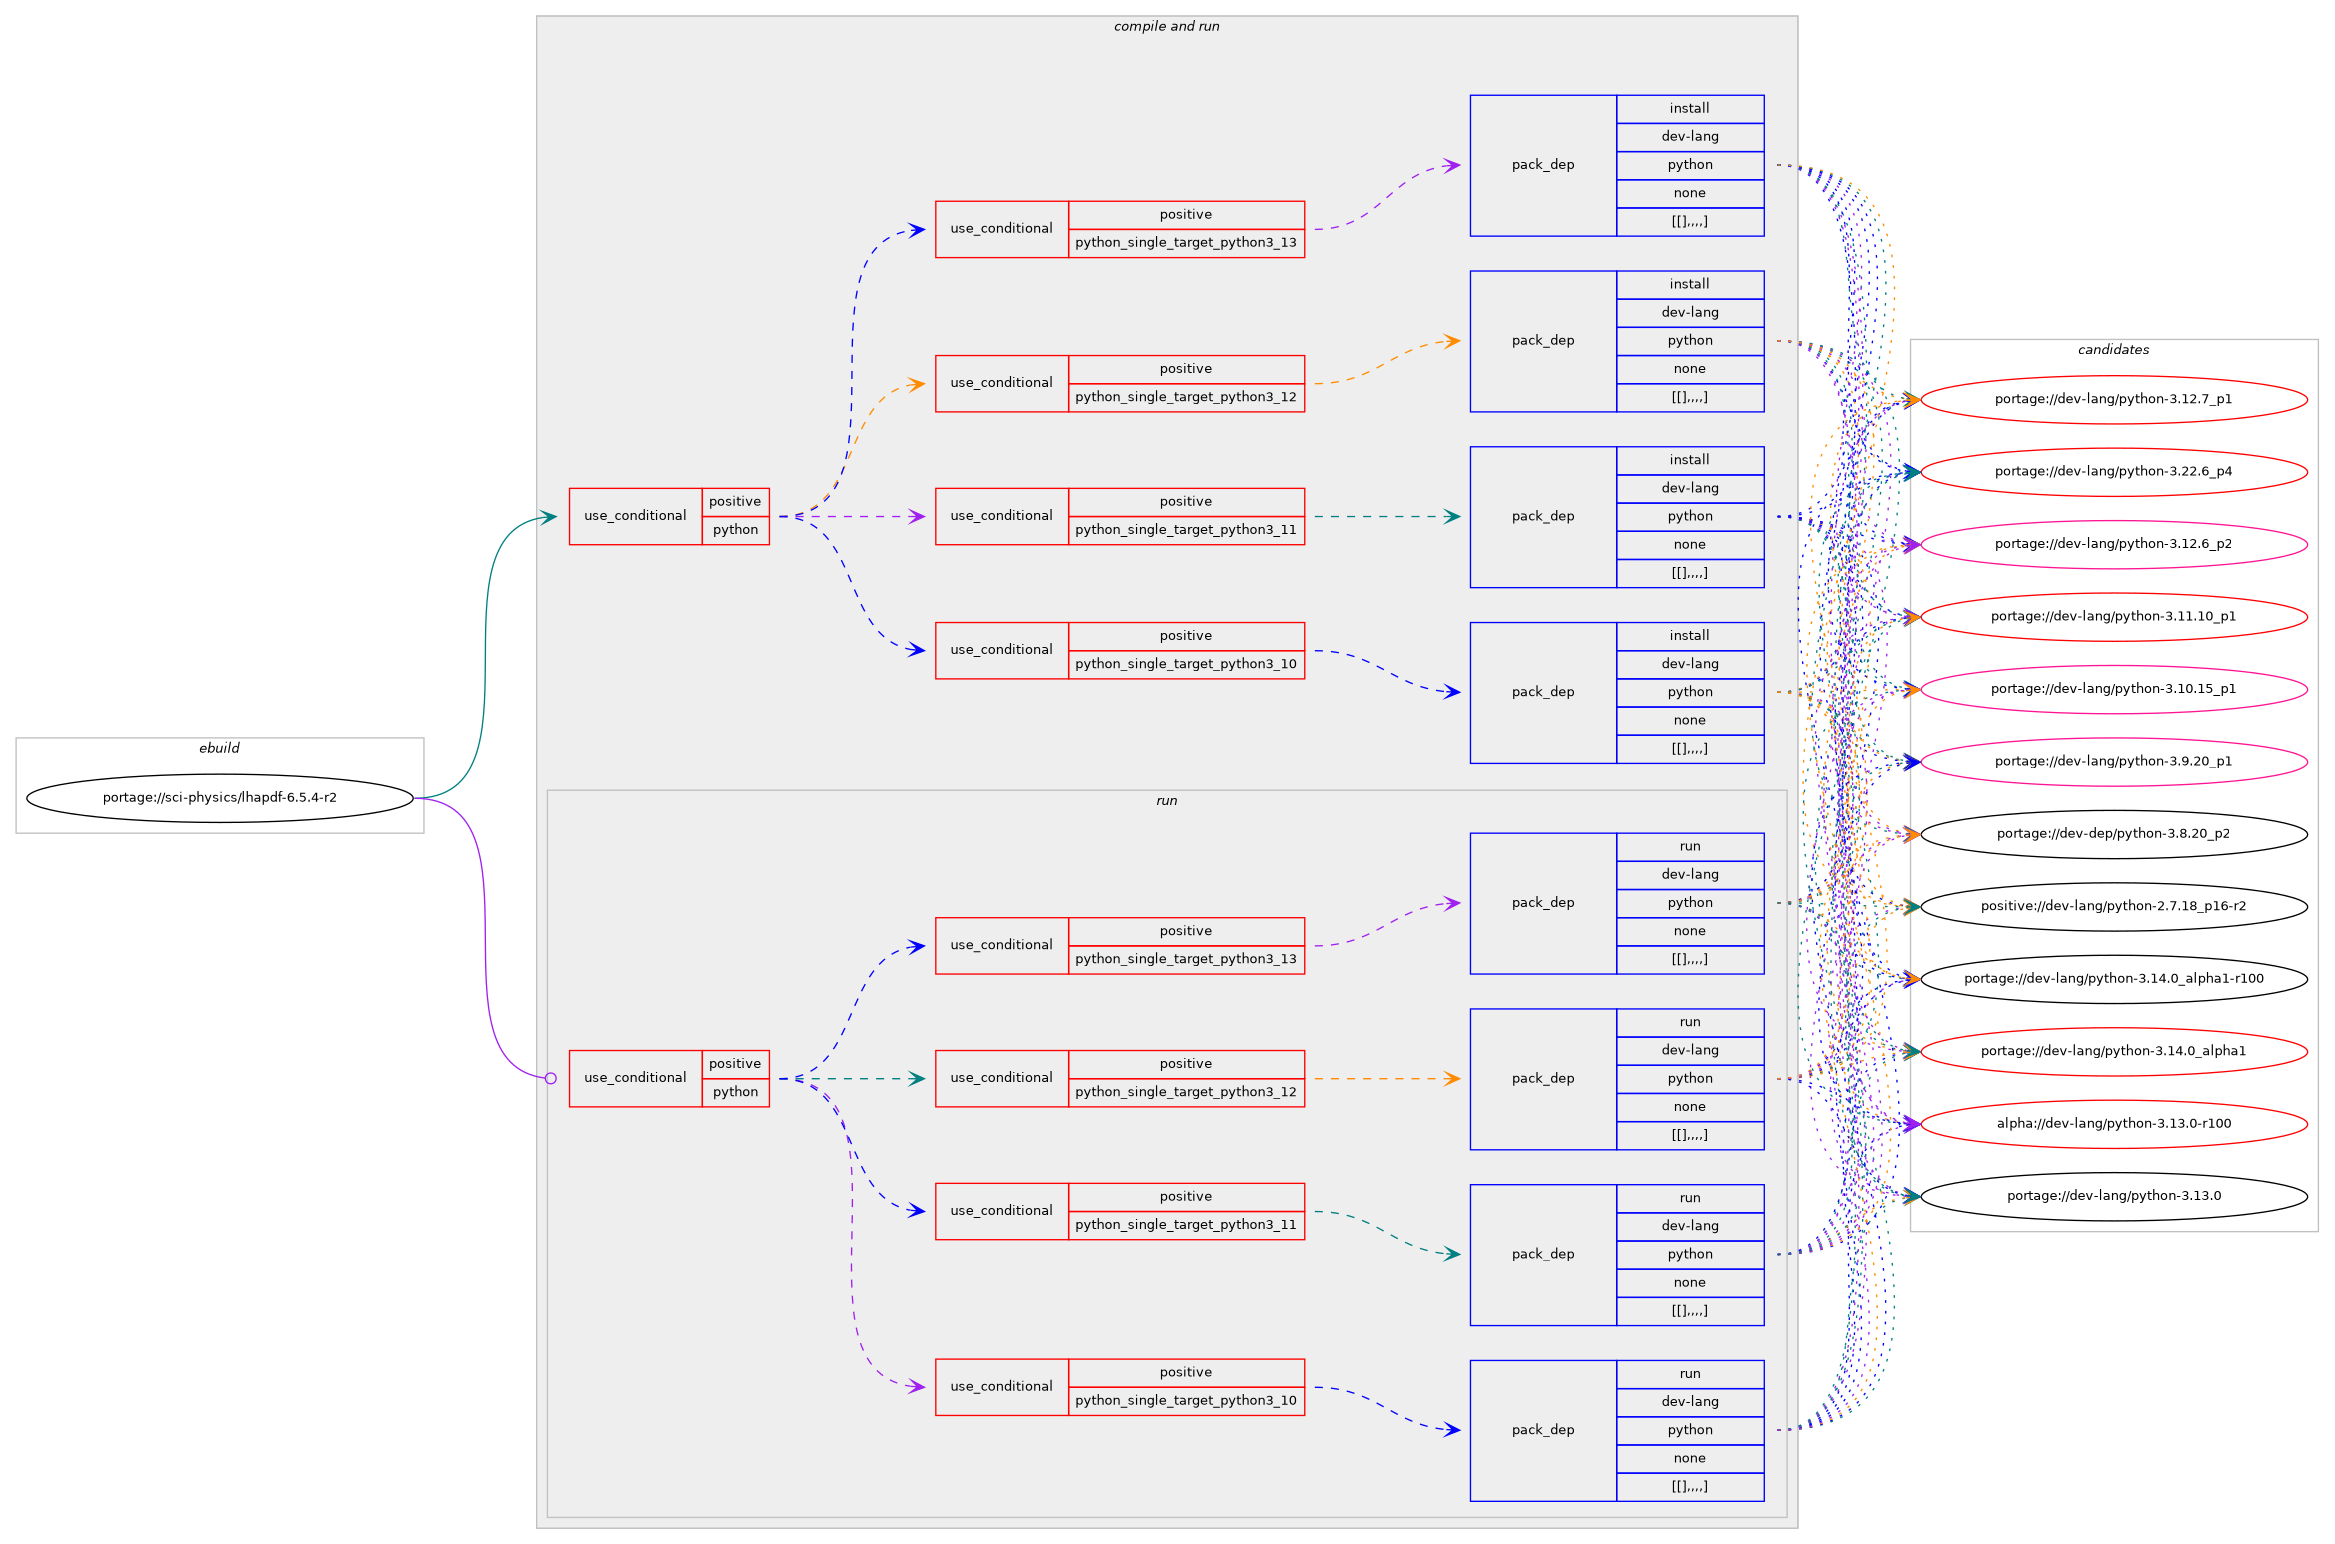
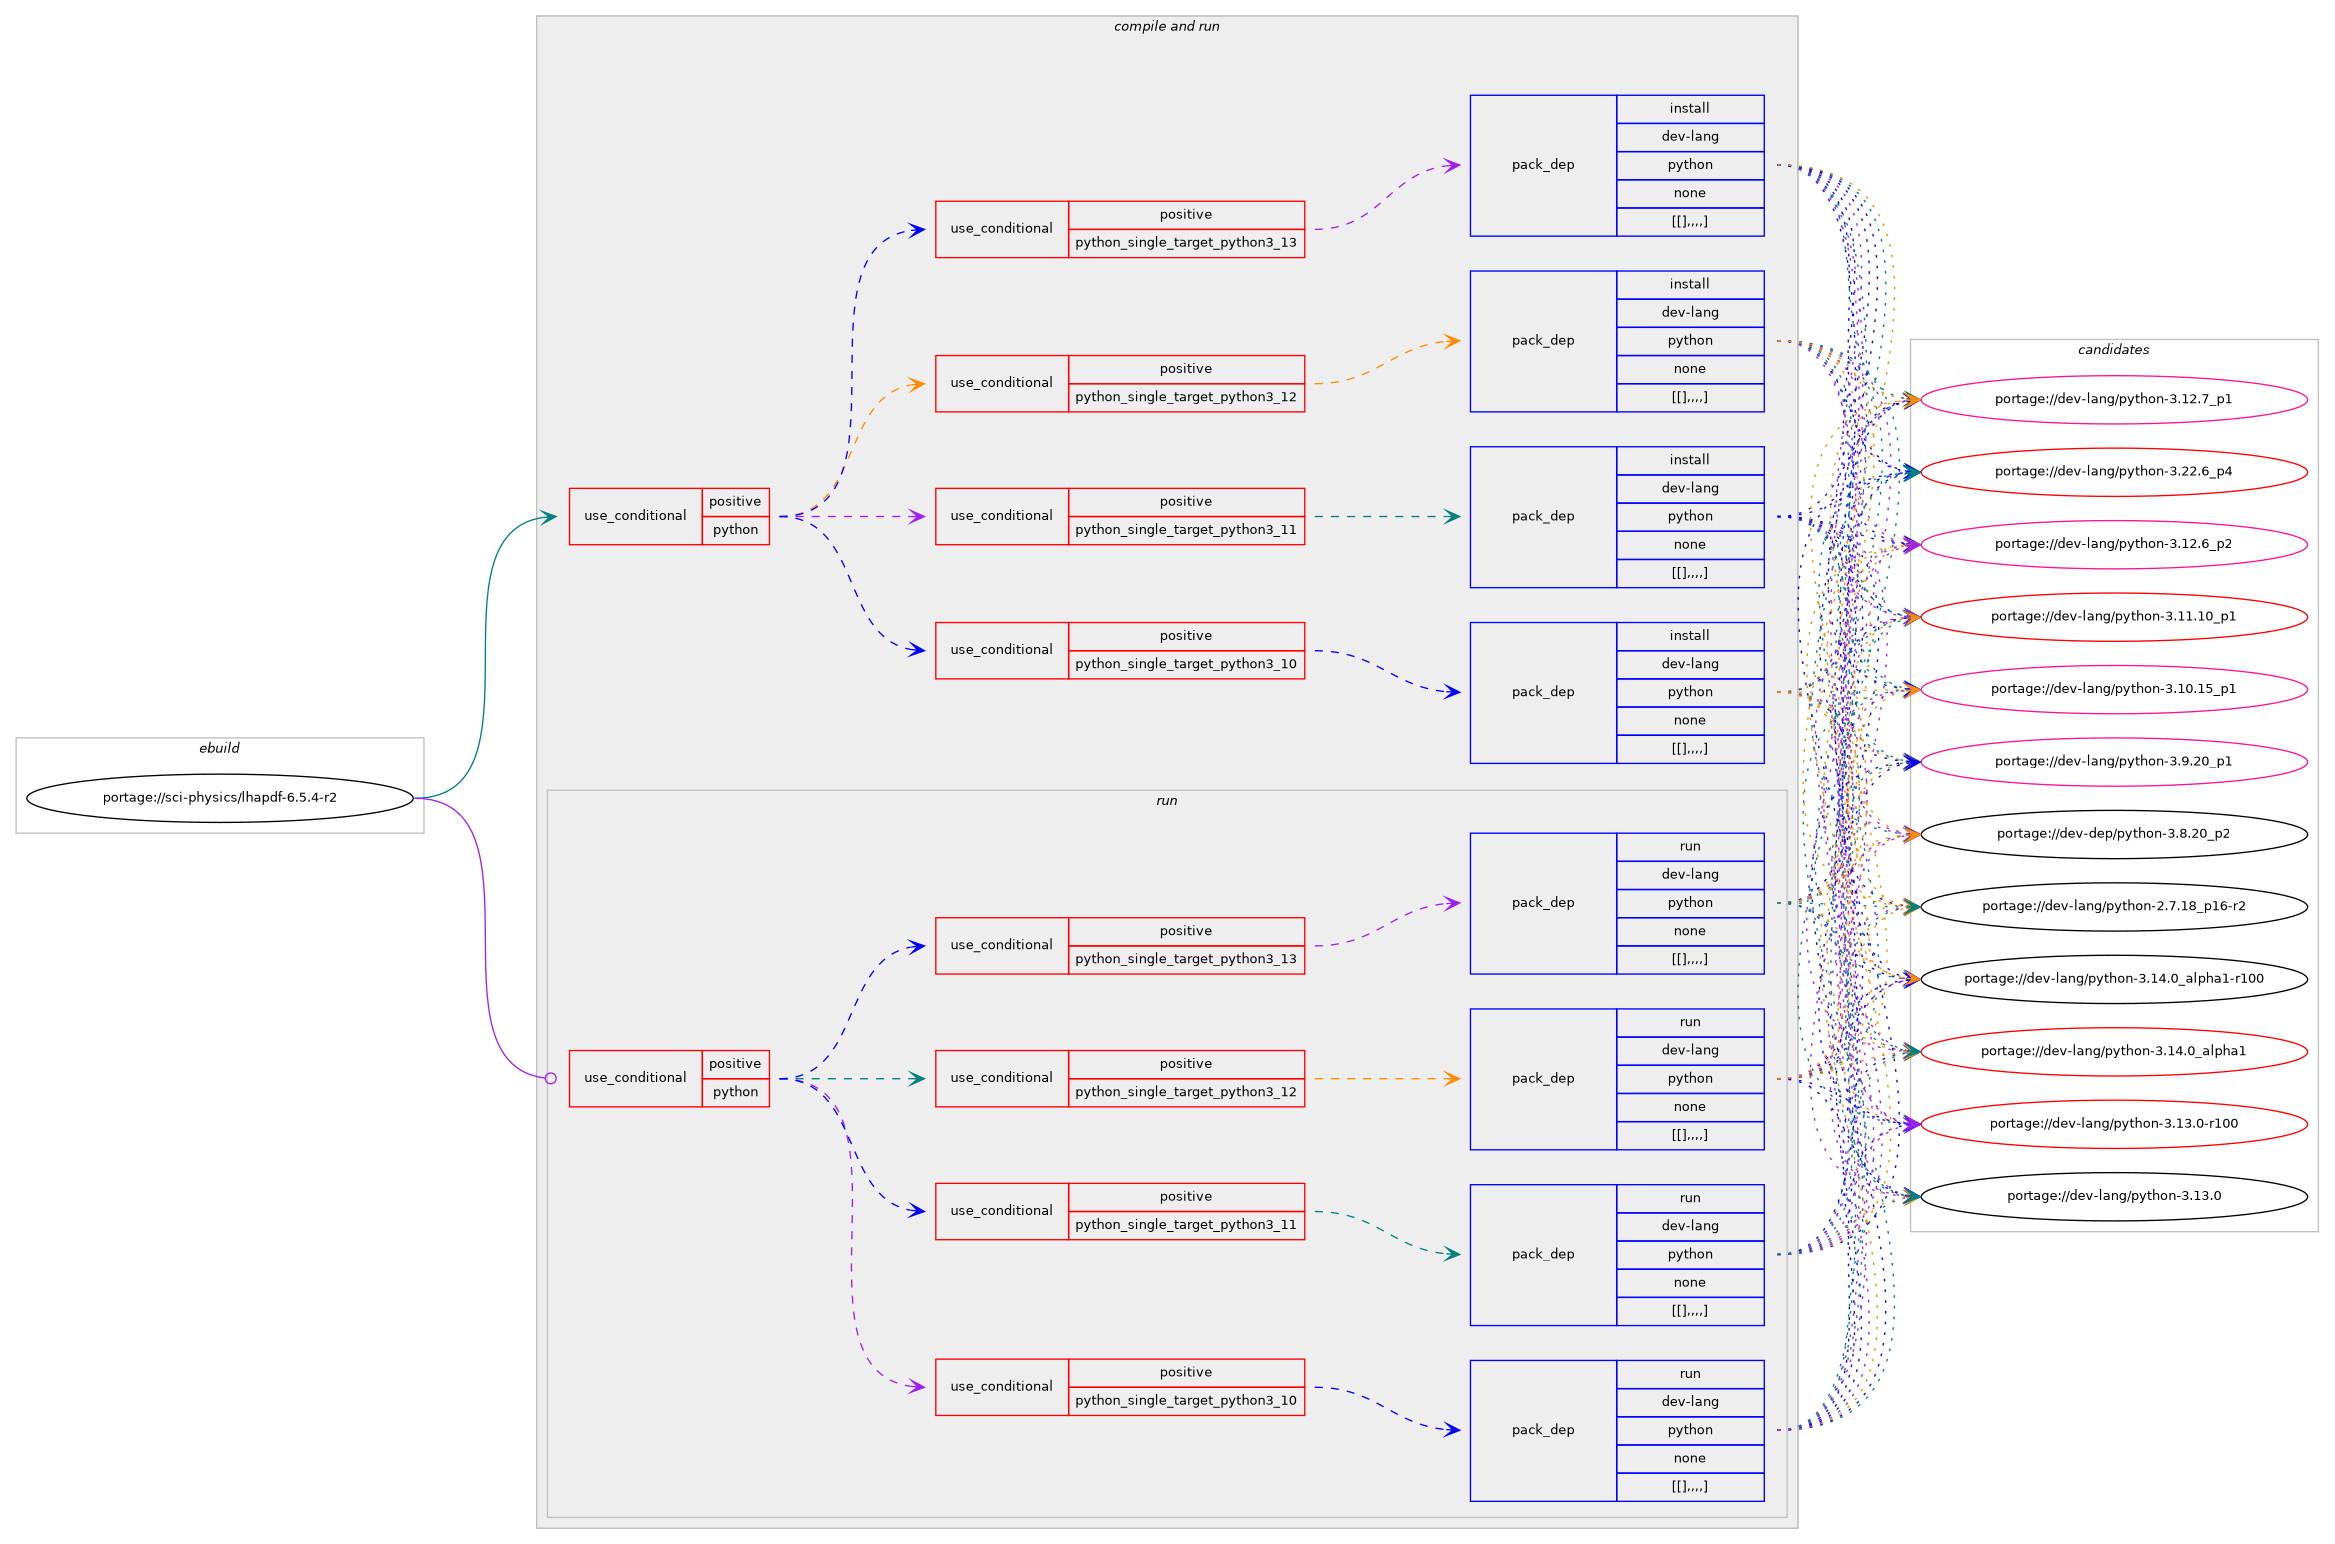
node "portage://dev-lang/python-3.12.7_p1": color red -> deeppink
node "positive://dev-lang/python-2.7.18_p16-r2": label "positive://dev-lang/python-2.7.18_p16-r2" -> "portage://dev-lang/python-2.7.18_p16-r2"
node "alpha://dev-lang/python-3.13.0-r100": label "alpha://dev-lang/python-3.13.0-r100" -> "portage://dev-lang/python-3.13.0-r100"
